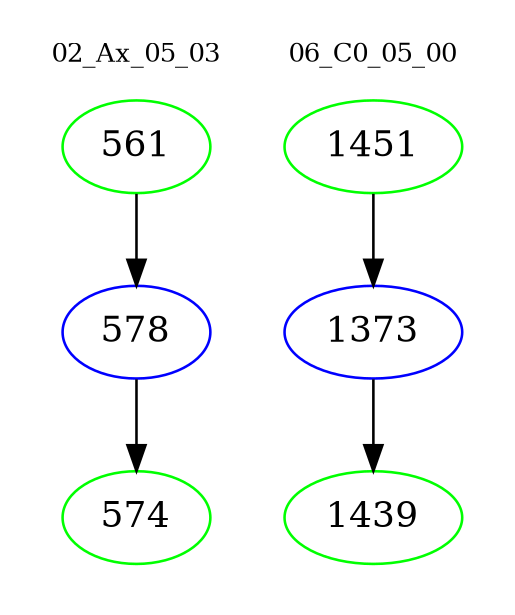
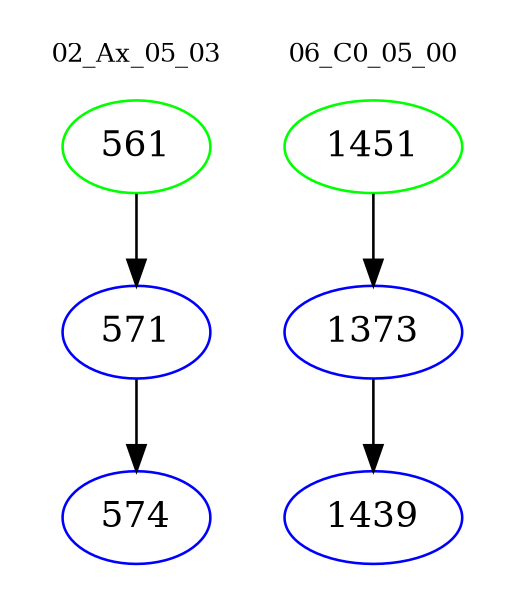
node "578": label "578" -> "571"
node "574": color green -> blue
node "1439": color green -> blue
